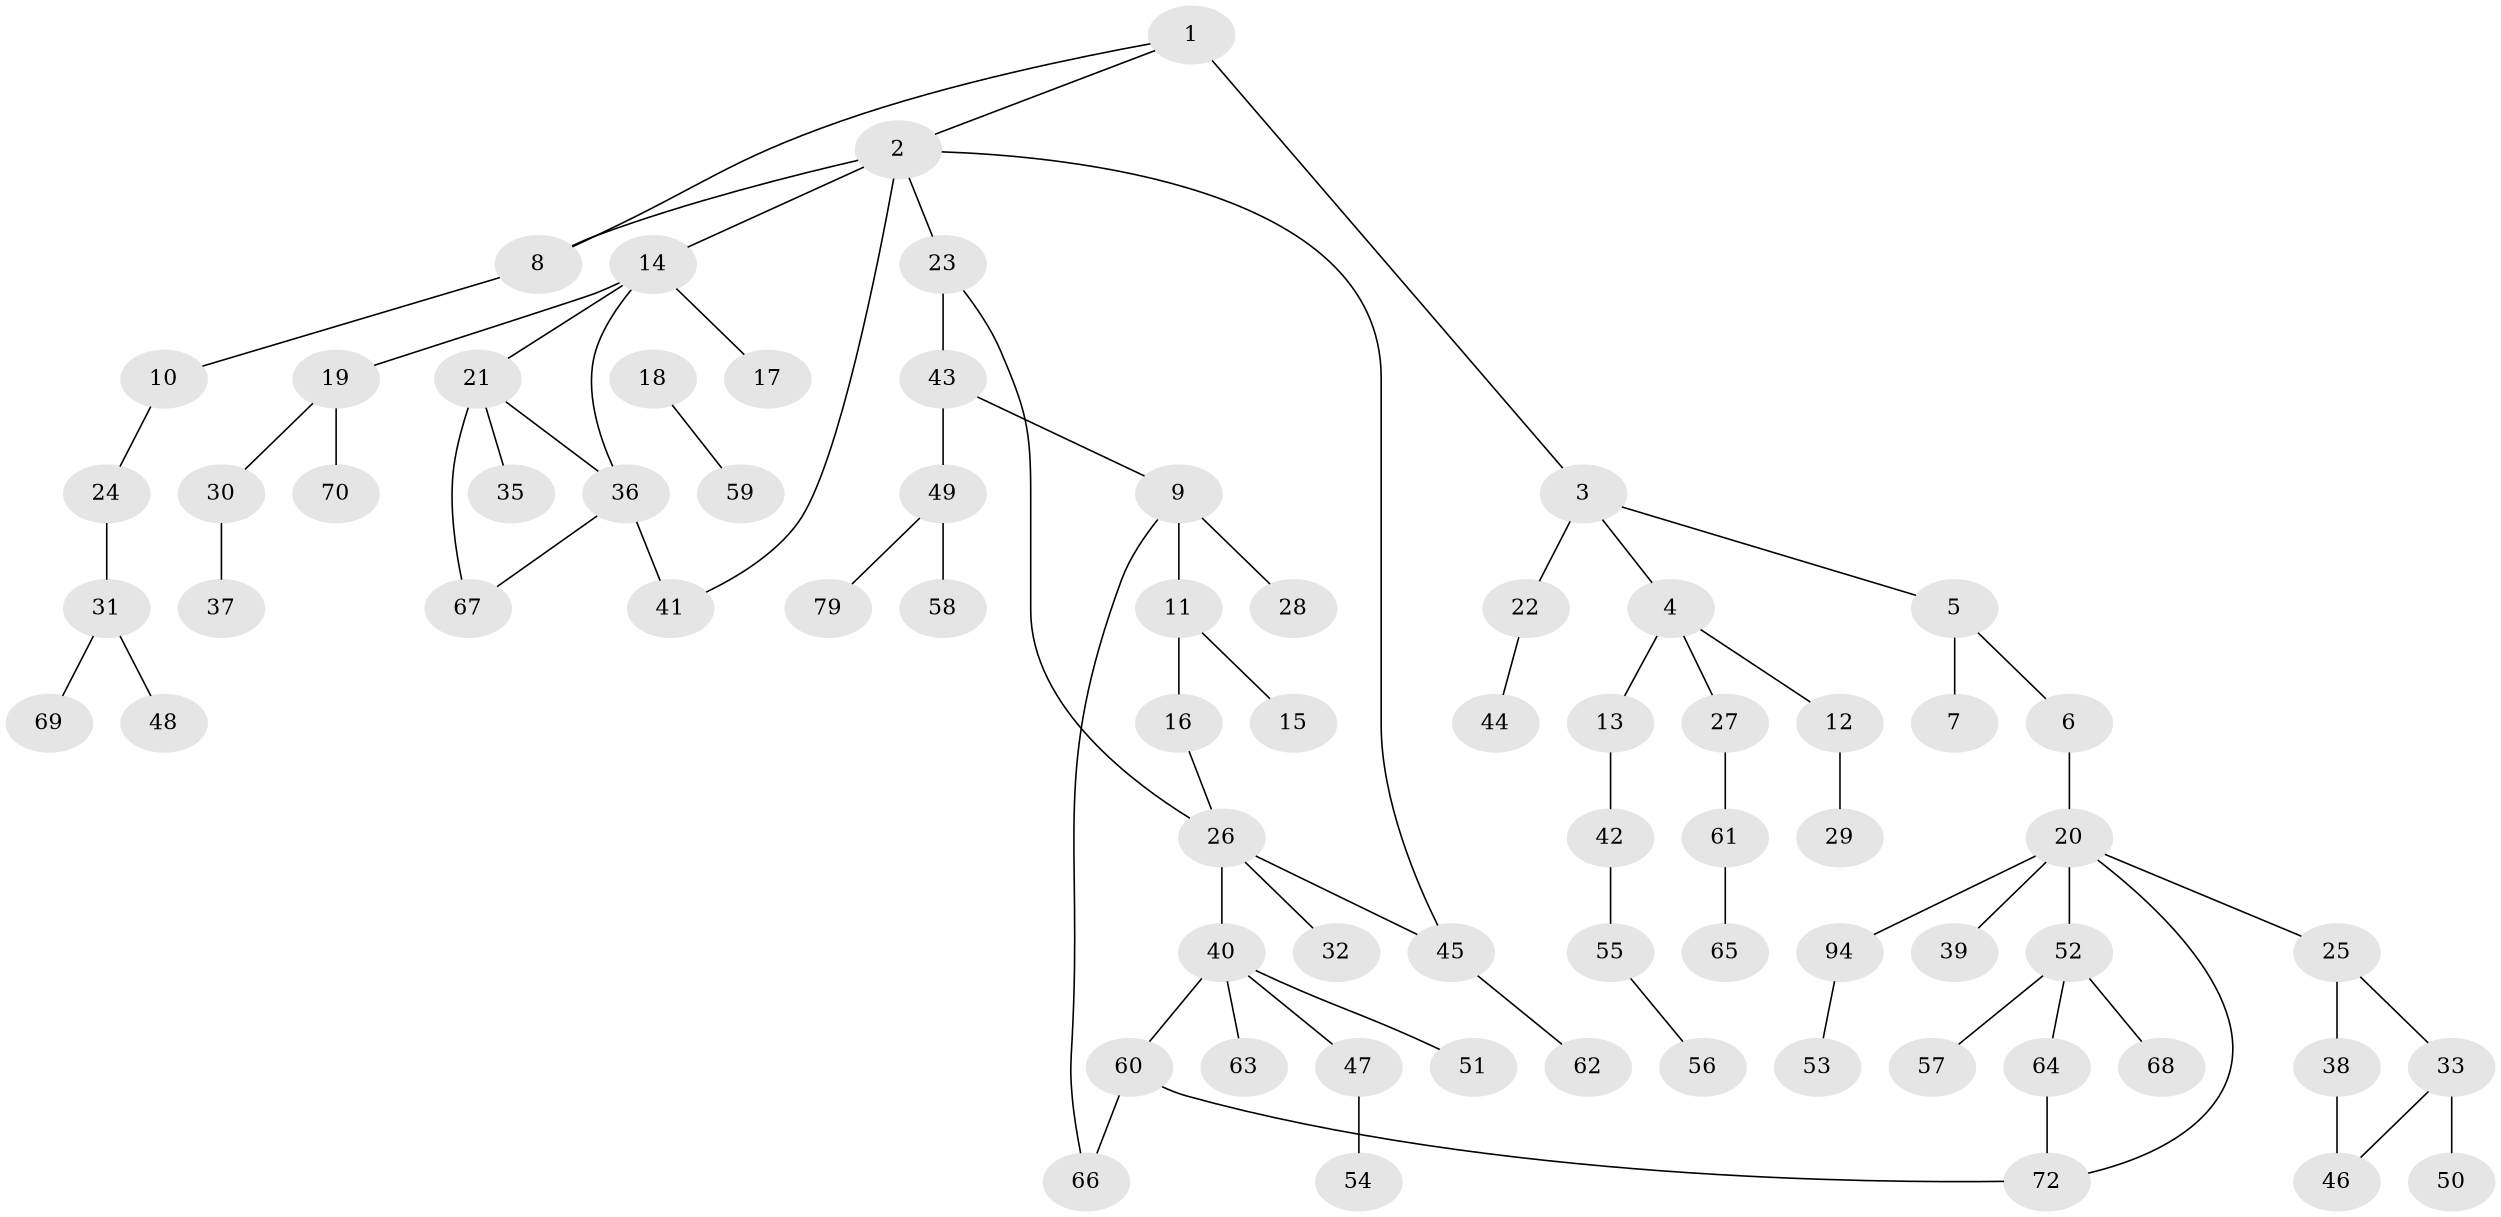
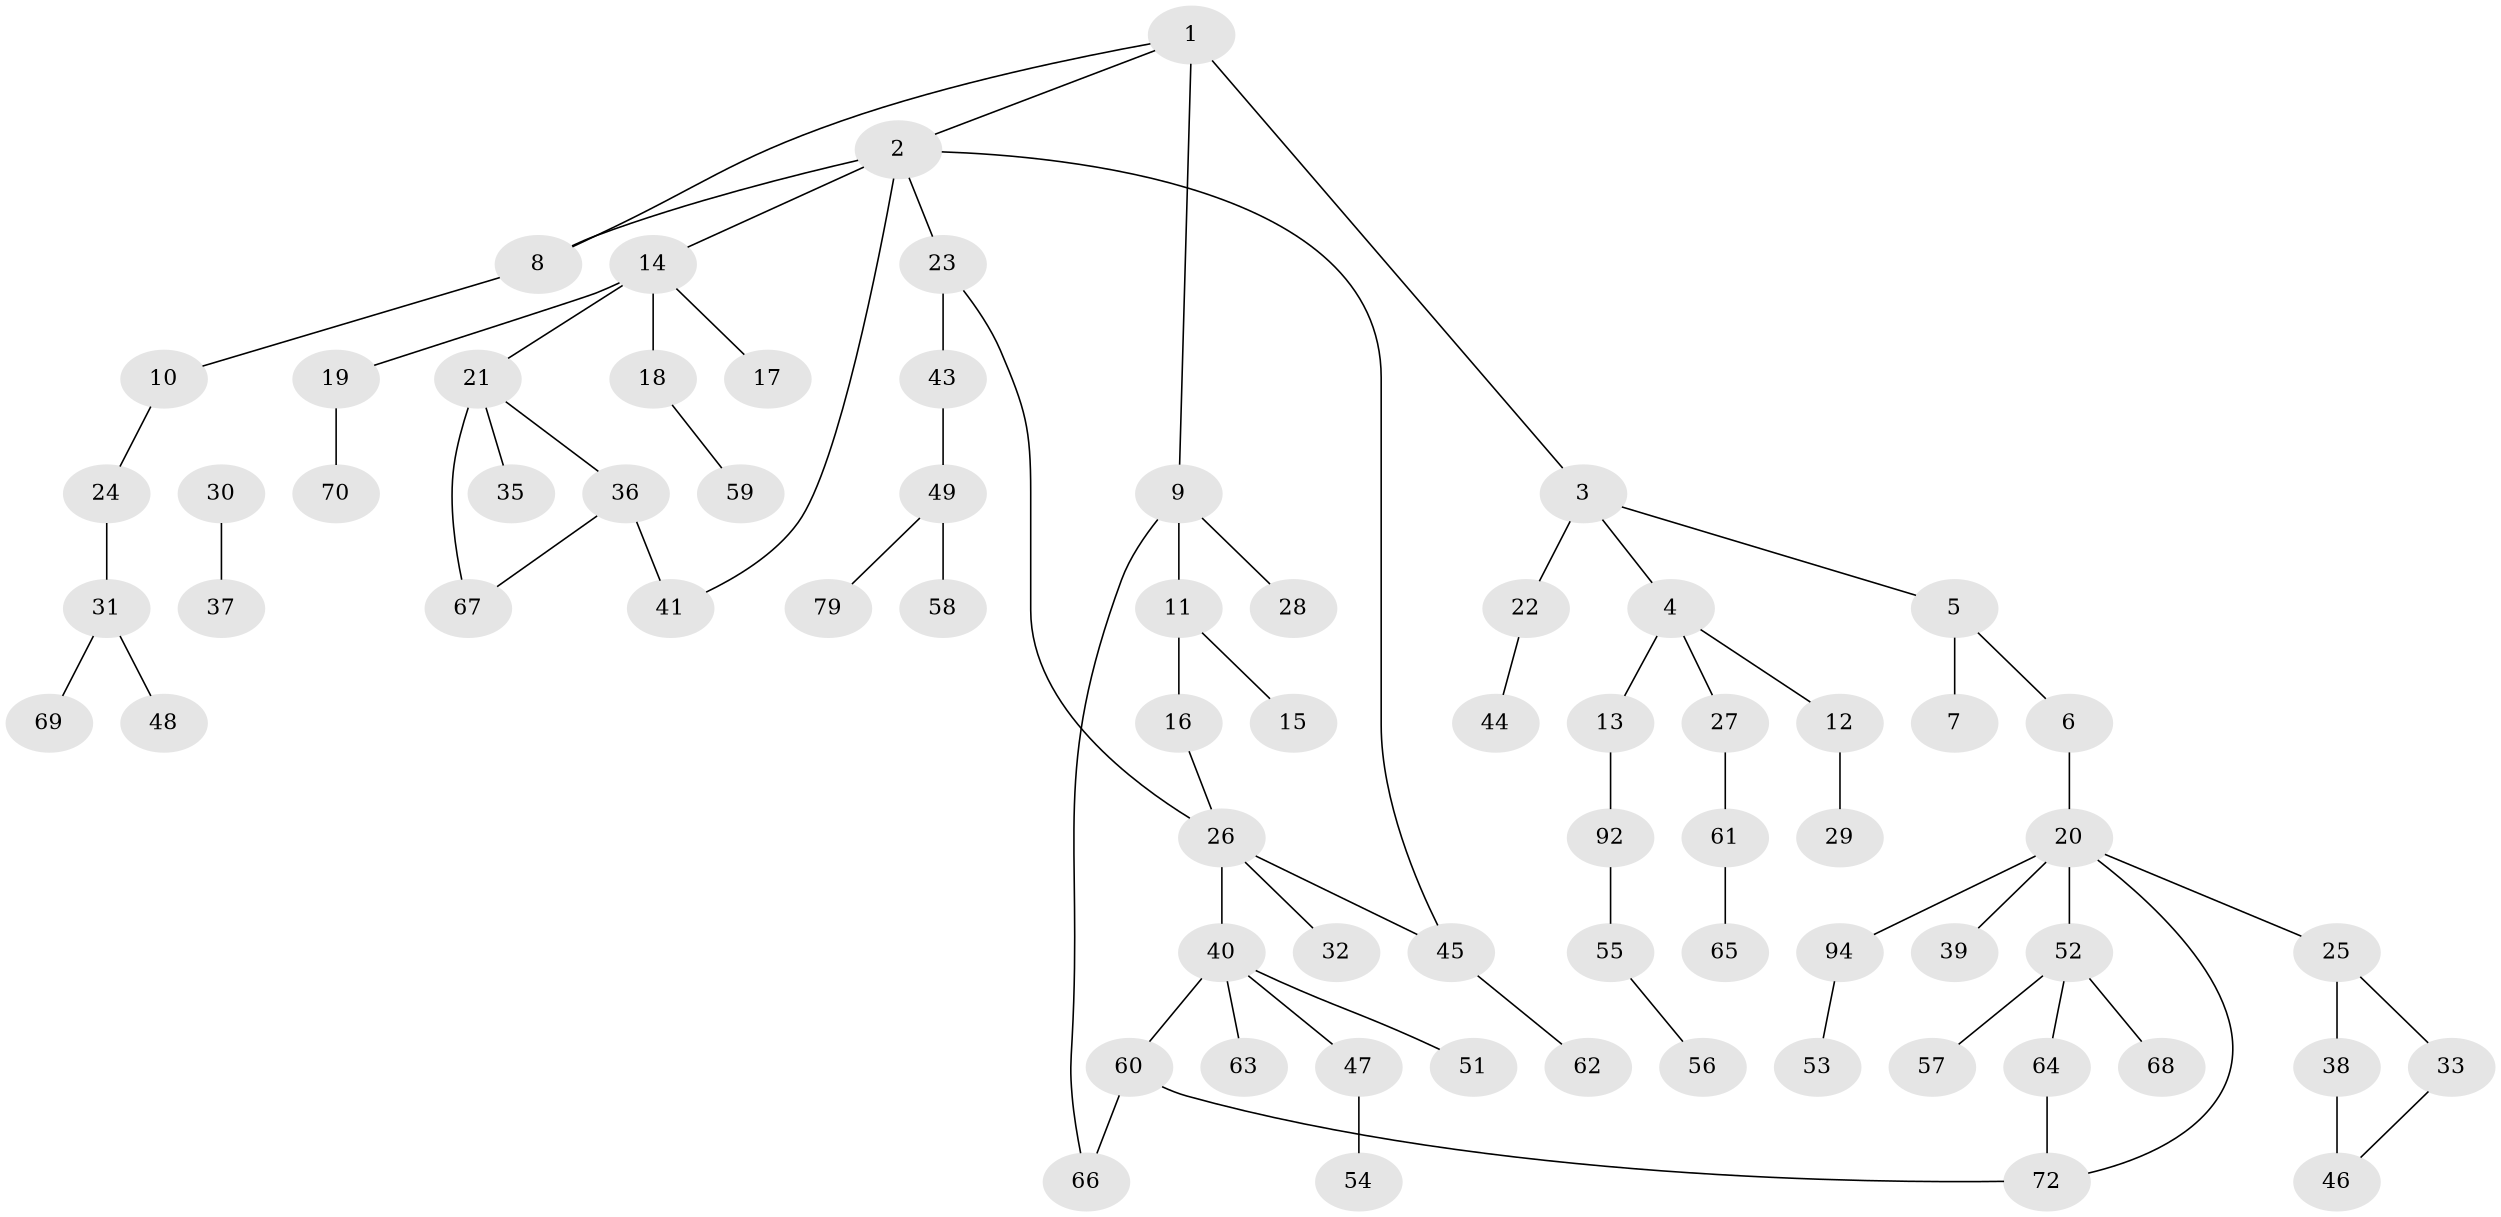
edge "14" -- "36": now "14" -- "18"
edge "19" -- "30": removed
edge "43" -- "9": now "1" -- "9"
node "42": label "42" -> "92"
node "50": removed
